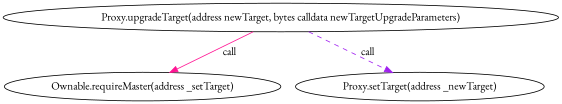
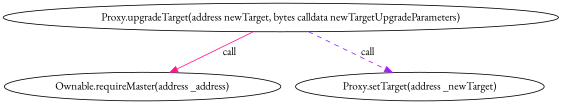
node "Ownable.requireMaster(address _setTarget)": label "Ownable.requireMaster(address _setTarget)" -> "Ownable.requireMaster(address _address)"
